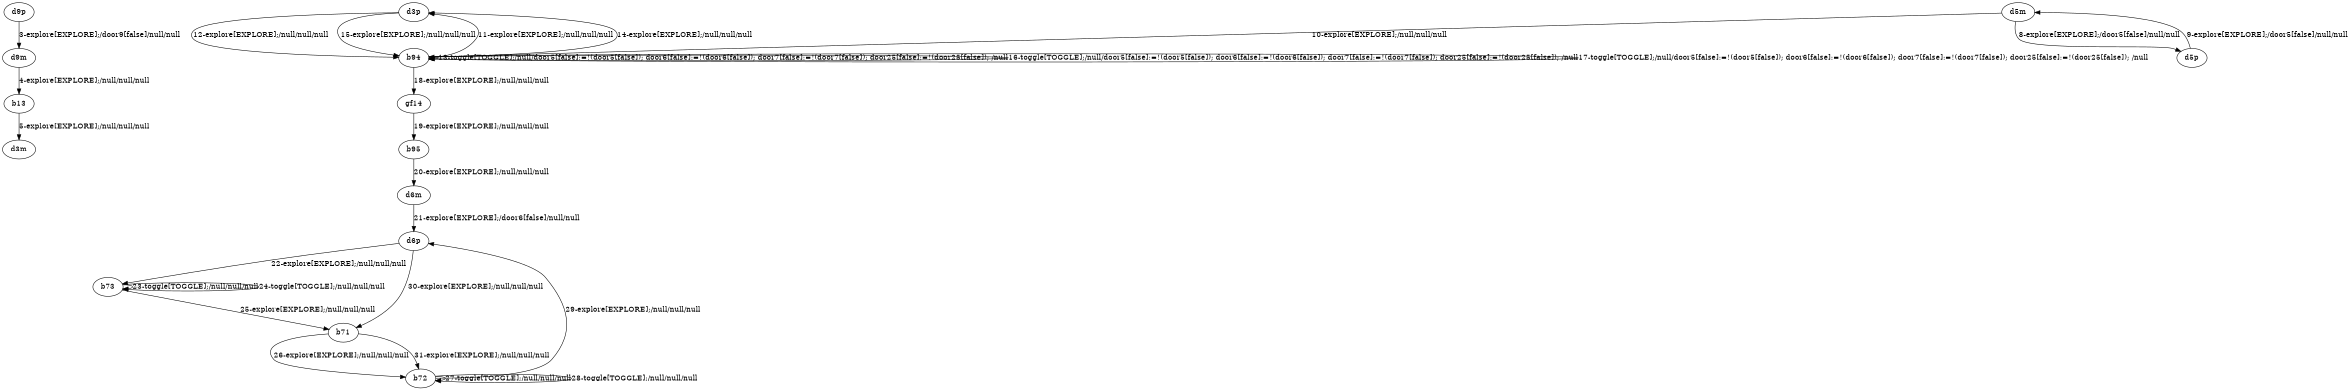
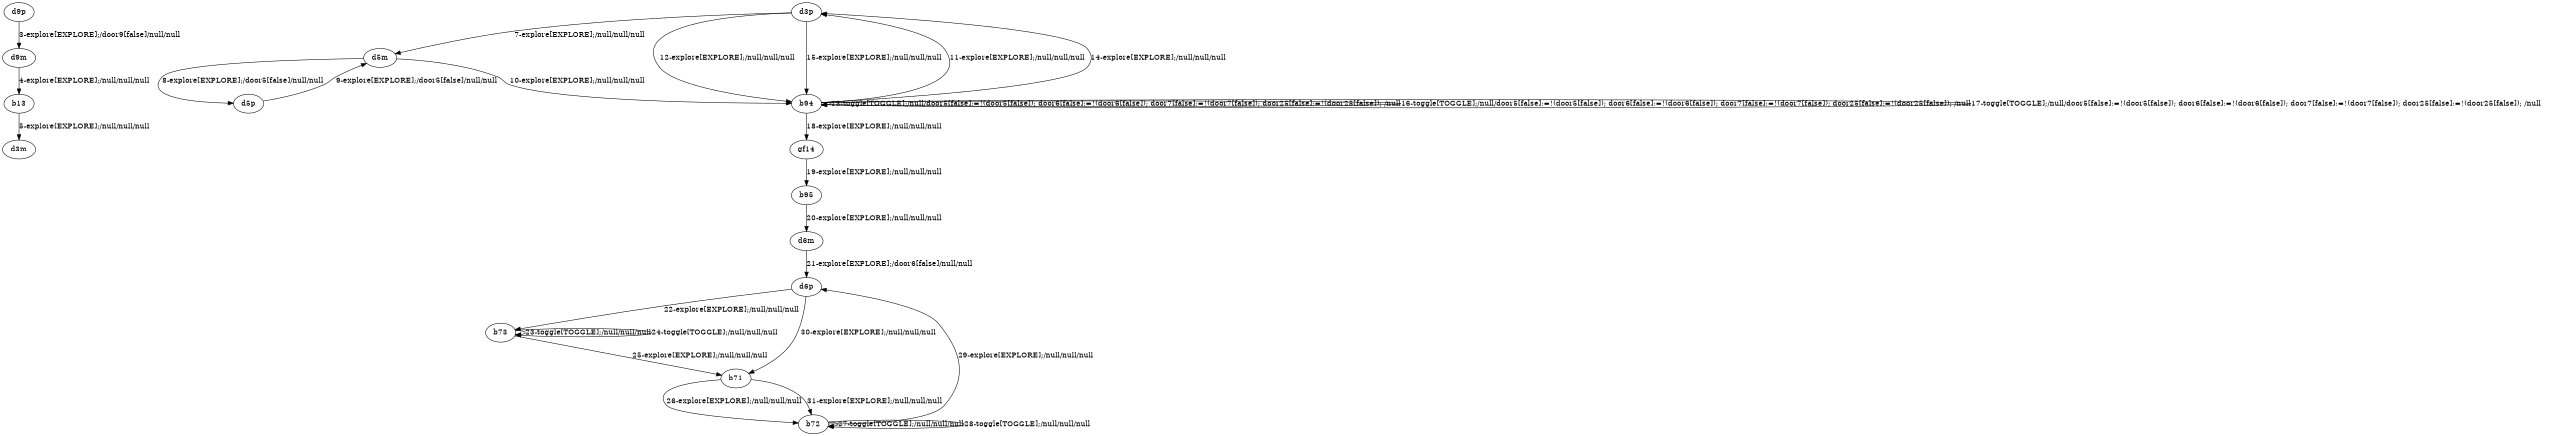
edge "d3p" -> "d5m": added, label "7-explore[EXPLORE];/null/null/null"
